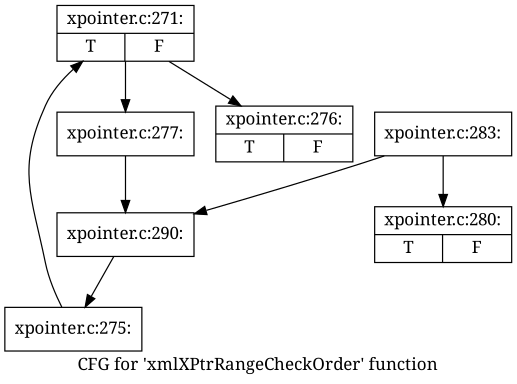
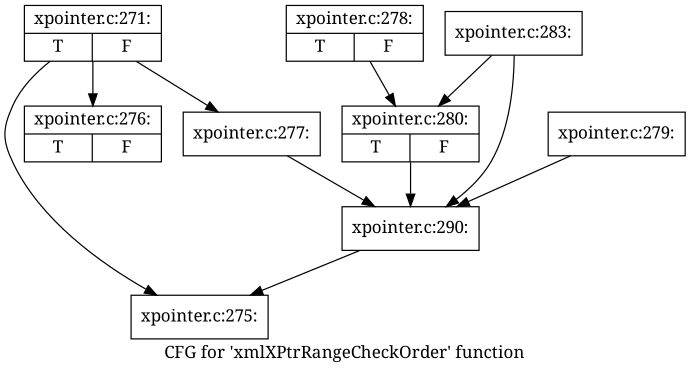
node "xpointer.c:278:": added
node "xpointer.c:279:": added
edge "xpointer.c:280:" -> "xpointer.c:290:": added
edge "xpointer.c:275:" -> "xpointer.c:271:": reversed
